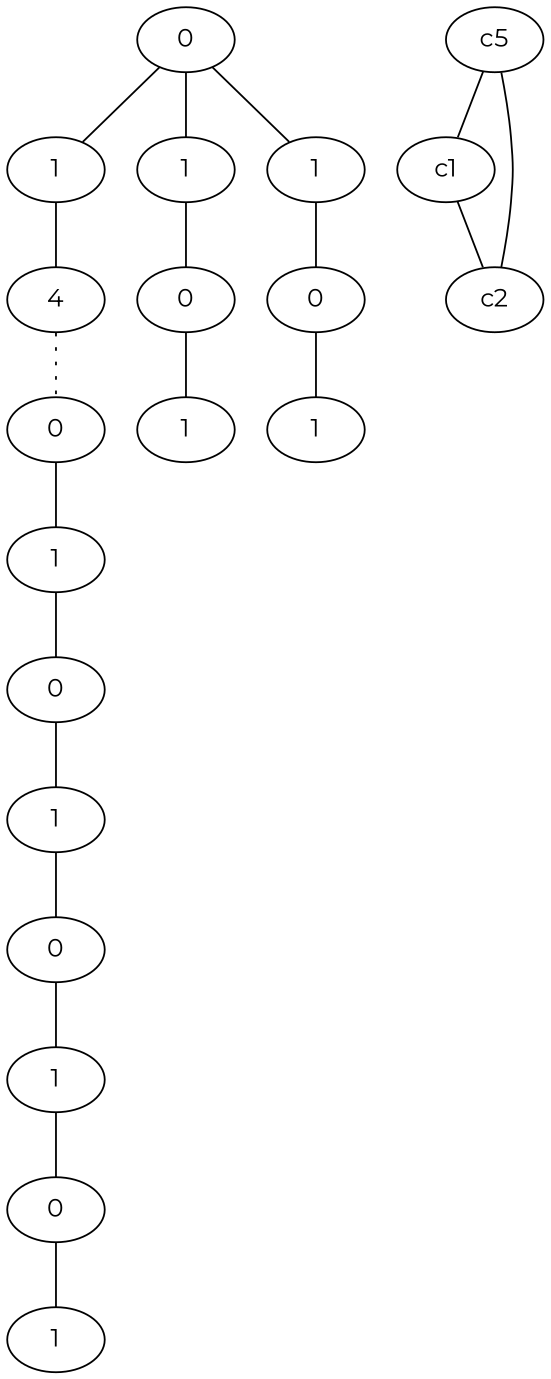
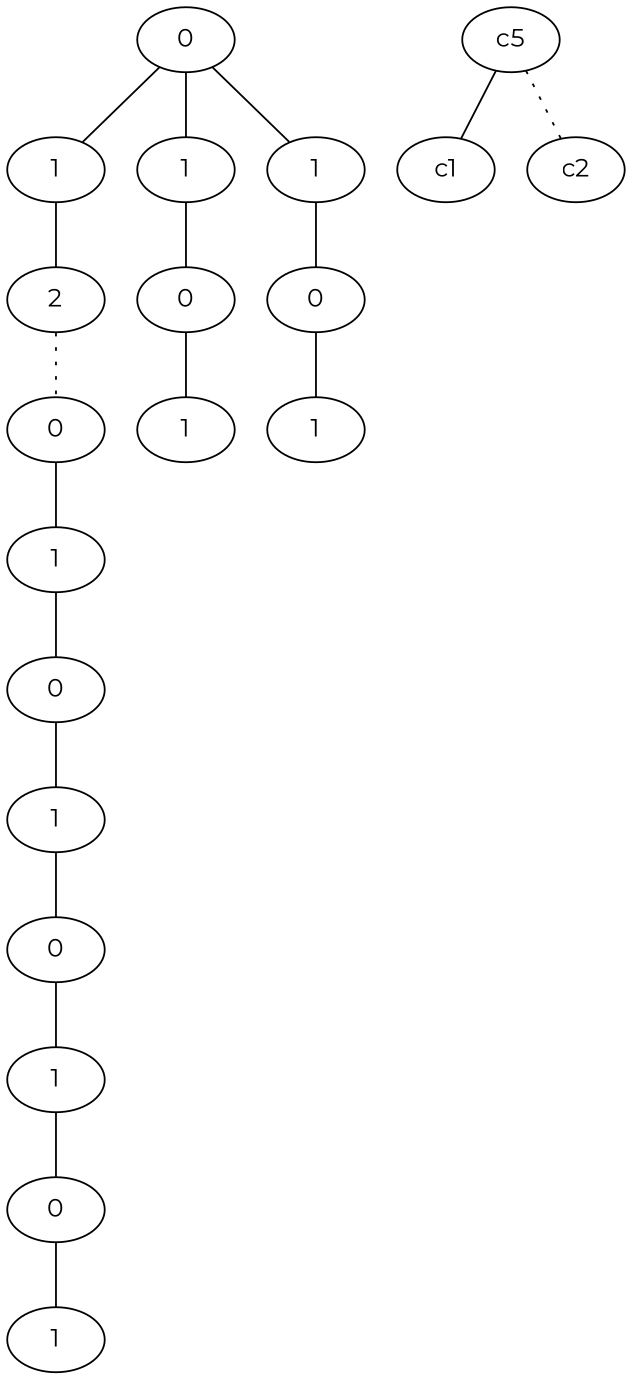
edge "c5" -- "c2": style solid -> dotted
edge "c1" -- "c2": removed
node "4": label "4" -> "2"
